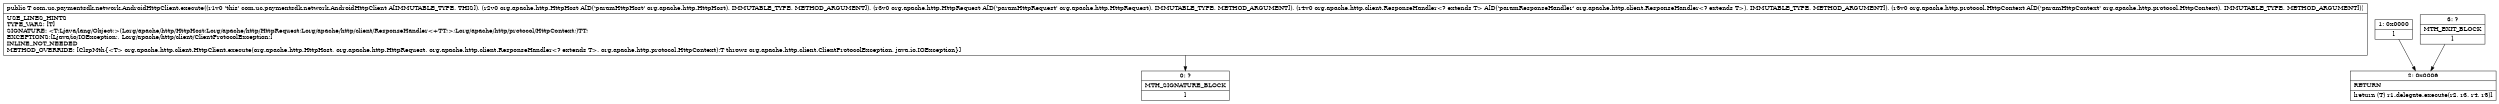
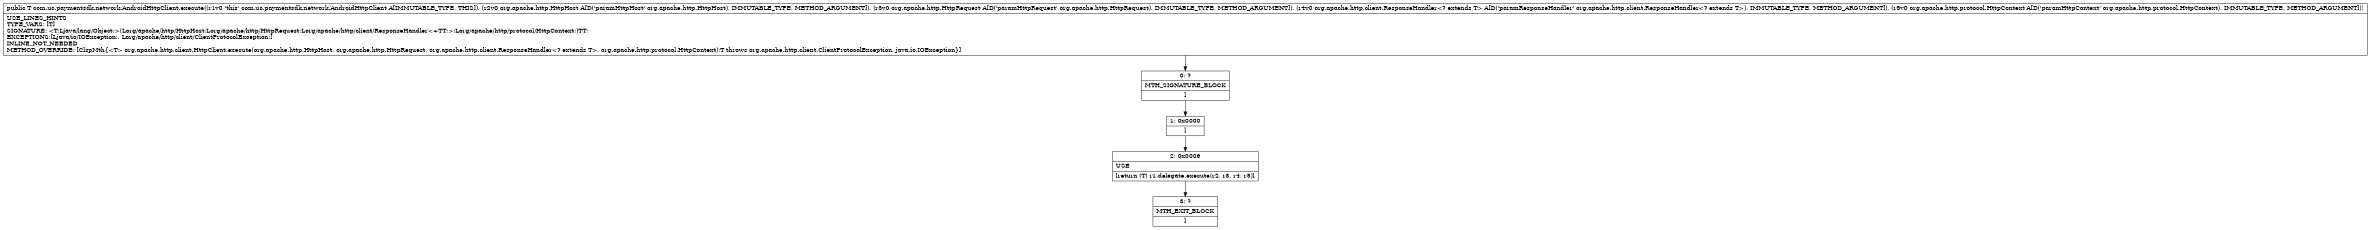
edge "3: ?" -> "2: 0x0006": reversed
node "2: 0x0006": text "RETURN" -> "USE"
edge "0: ?" -> "1: 0x0000": added
